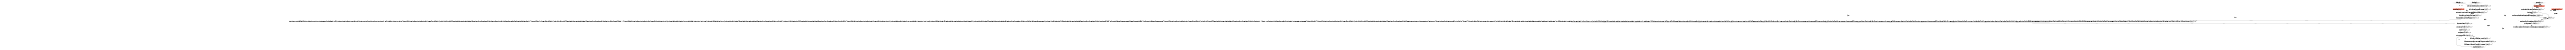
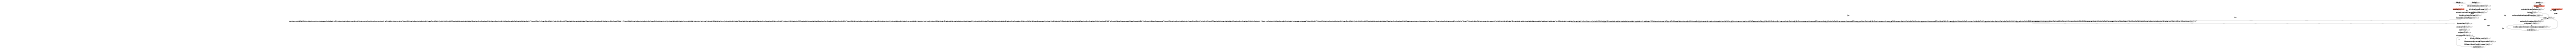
node "return null@@@13@@@['0', '0', '1']": added
